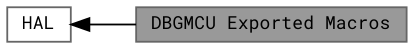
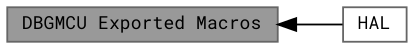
edge "DBGMCU Exported Macros" -> "HAL": reversed
